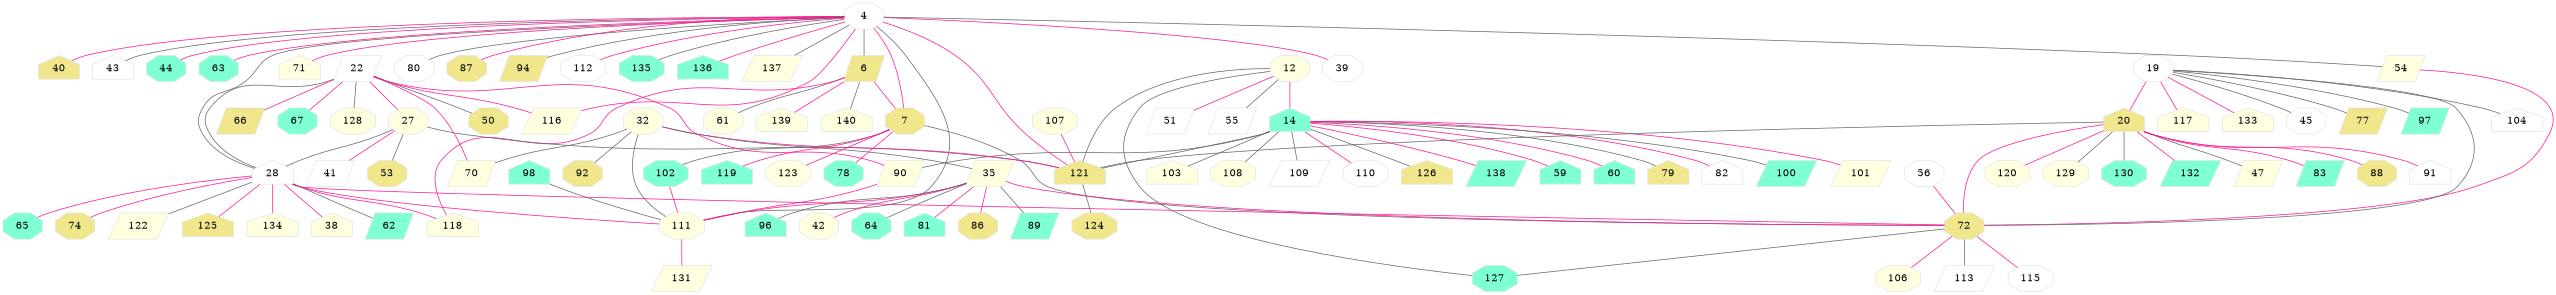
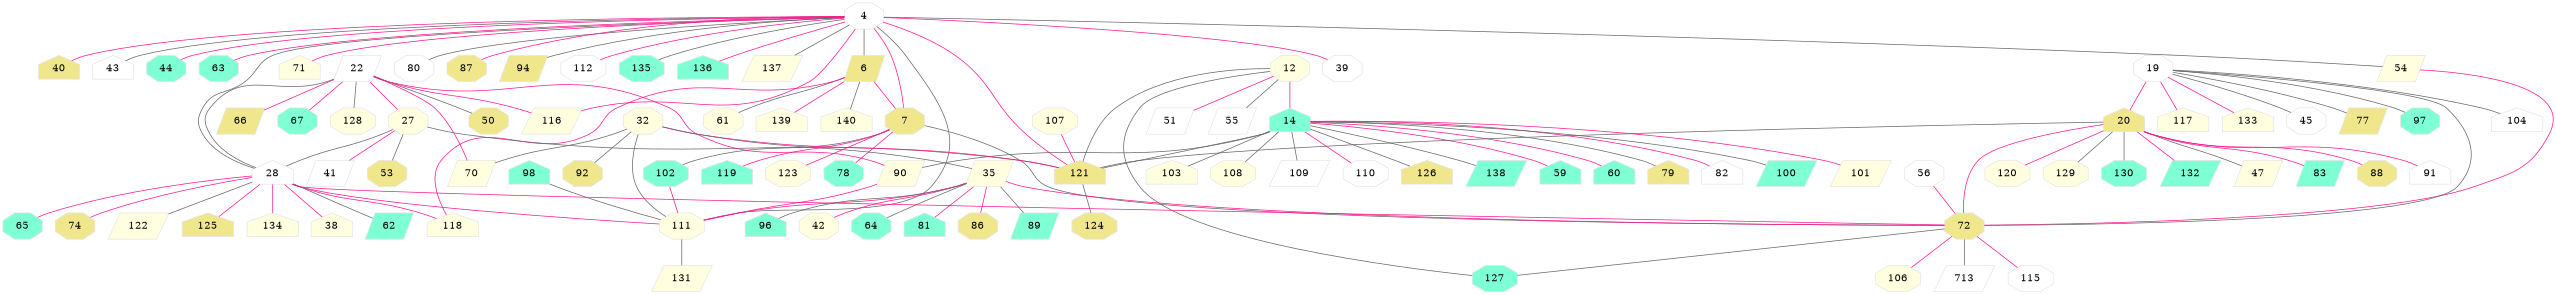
node "97": shape parallelogram -> octagon
edge "14" -- "138": color deeppink -> gray40
edge "111" -- "131": color deeppink -> gray40
node "113": label "113" -> "713"
